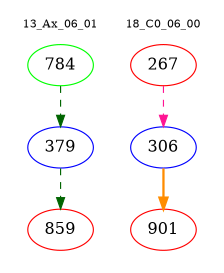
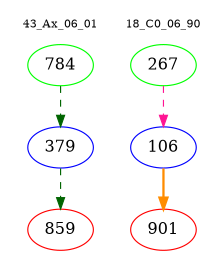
cluster "13_Ax_06_01": label "13_Ax_06_01" -> "43_Ax_06_01"
cluster "18_C0_06_00": label "18_C0_06_00" -> "18_C0_06_90"
node "267": color red -> green
node "306": label "306" -> "106"
